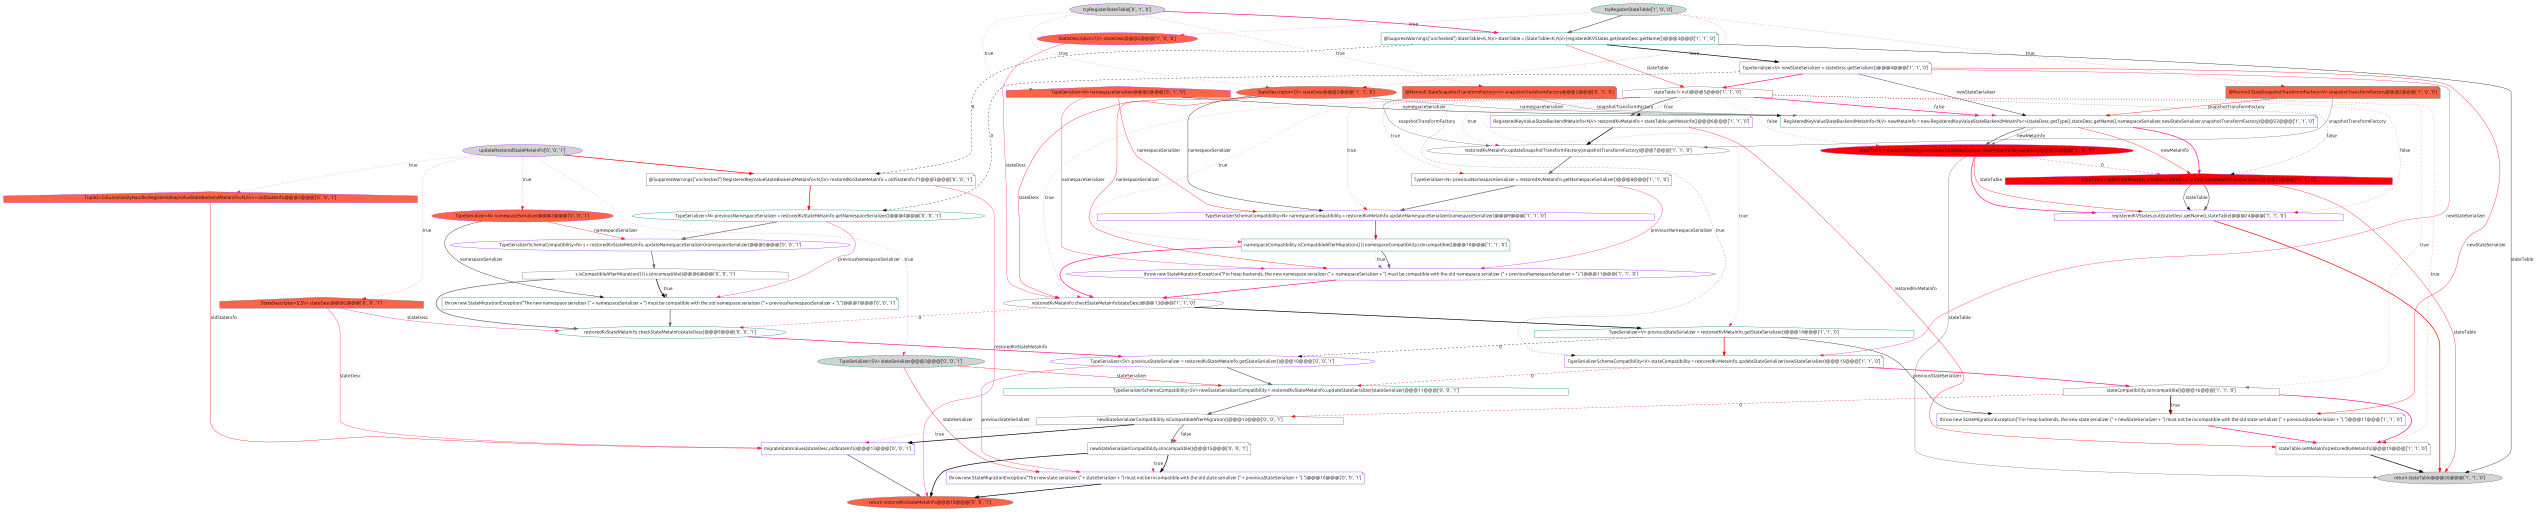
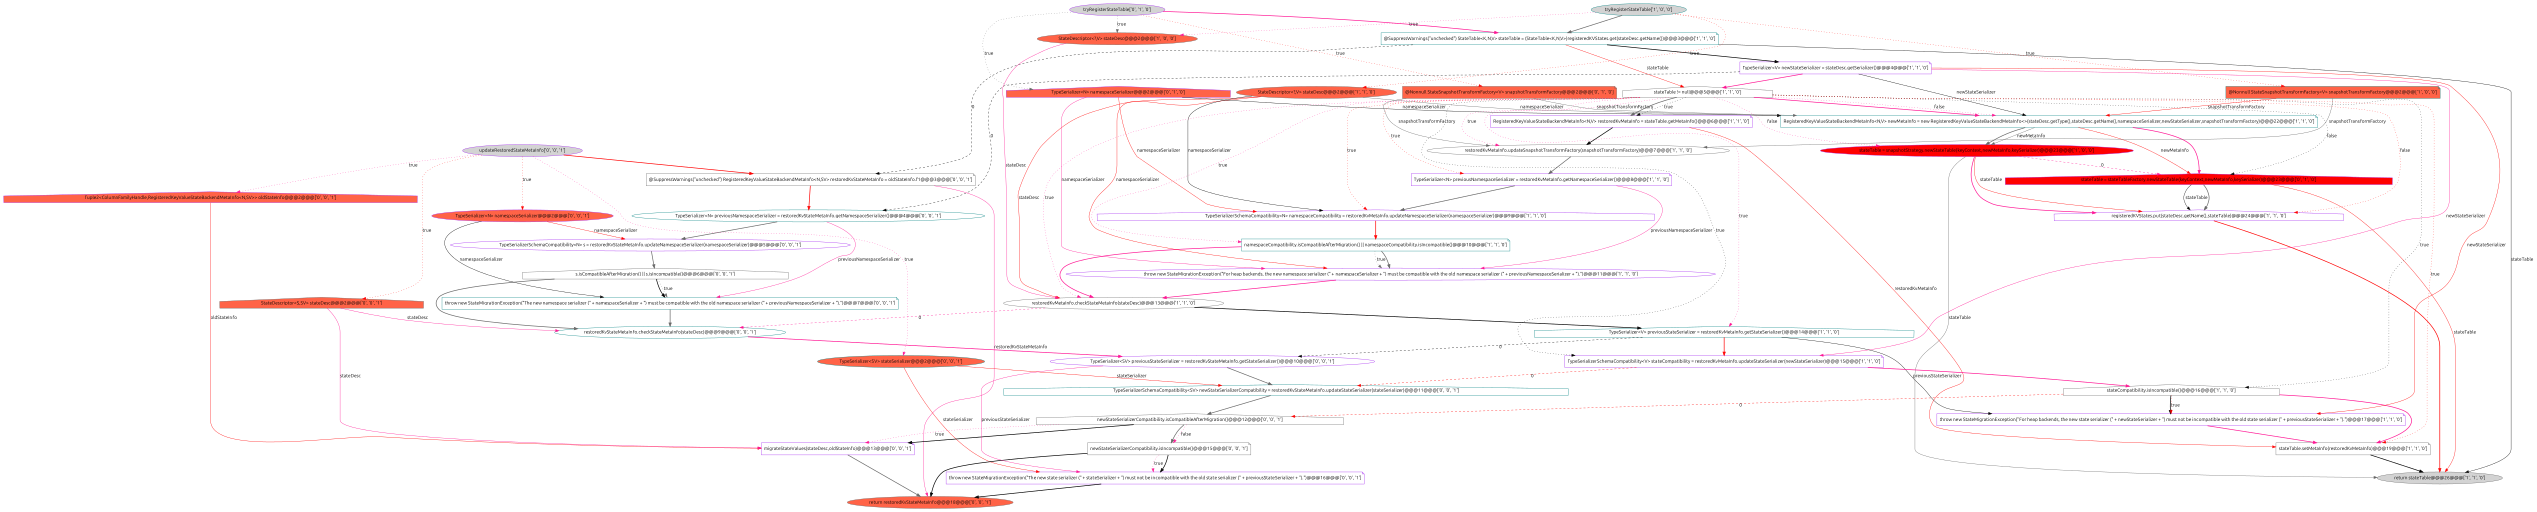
node "StateDescriptor<?,V> stateDesc@@@2@@@['1', '0', '0']": color purple -> gray40
edge "tryRegisterStateTable['0', '1', '0']" -> "StateDescriptor<?,V> stateDesc@@@2@@@['1', '1', '0']": now "tryRegisterStateTable['0', '1', '0']" -> "StateDescriptor<?,V> stateDesc@@@2@@@['1', '0', '0']"
edge "stateTable != null@@@5@@@['1', '1', '0']" -> "stateCompatibility.isIncompatible()@@@16@@@['1', '1', '0']": color gray40 -> black
node "TypeSerializer<SV> stateSerializer@@@2@@@['0', '0', '1']": fillcolor lightgray -> tomato
